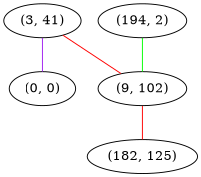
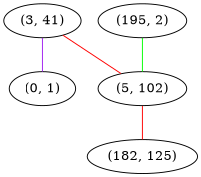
node "(194, 2)": label "(194, 2)" -> "(195, 2)"
node "(0, 0)": label "(0, 0)" -> "(0, 1)"
node "(9, 102)": label "(9, 102)" -> "(5, 102)"
